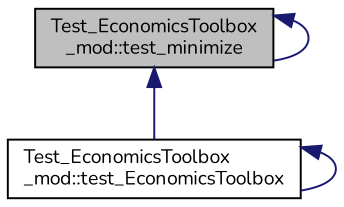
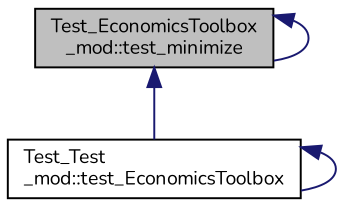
node "Test_EconomicsToolbox _mod::test_EconomicsToolbox": label "Test_EconomicsToolbox _mod::test_EconomicsToolbox" -> "Test_Test _mod::test_EconomicsToolbox"
